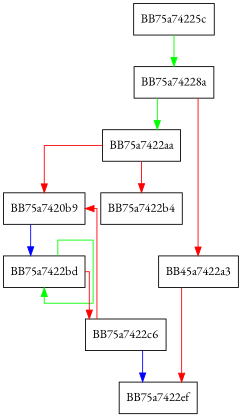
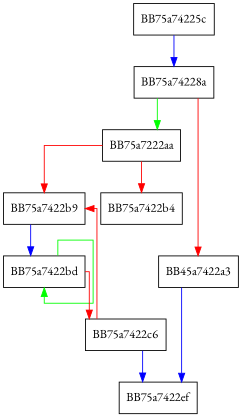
edge "BB75a74225c" -> "BB75a74228a": color green -> blue
node "BB75a7422aa": label "BB75a7422aa" -> "BB75a7222aa"
node "BB75a7420b9": label "BB75a7420b9" -> "BB75a7422b9"
edge "BB45a7422a3" -> "BB75a7422ef": color red -> blue
